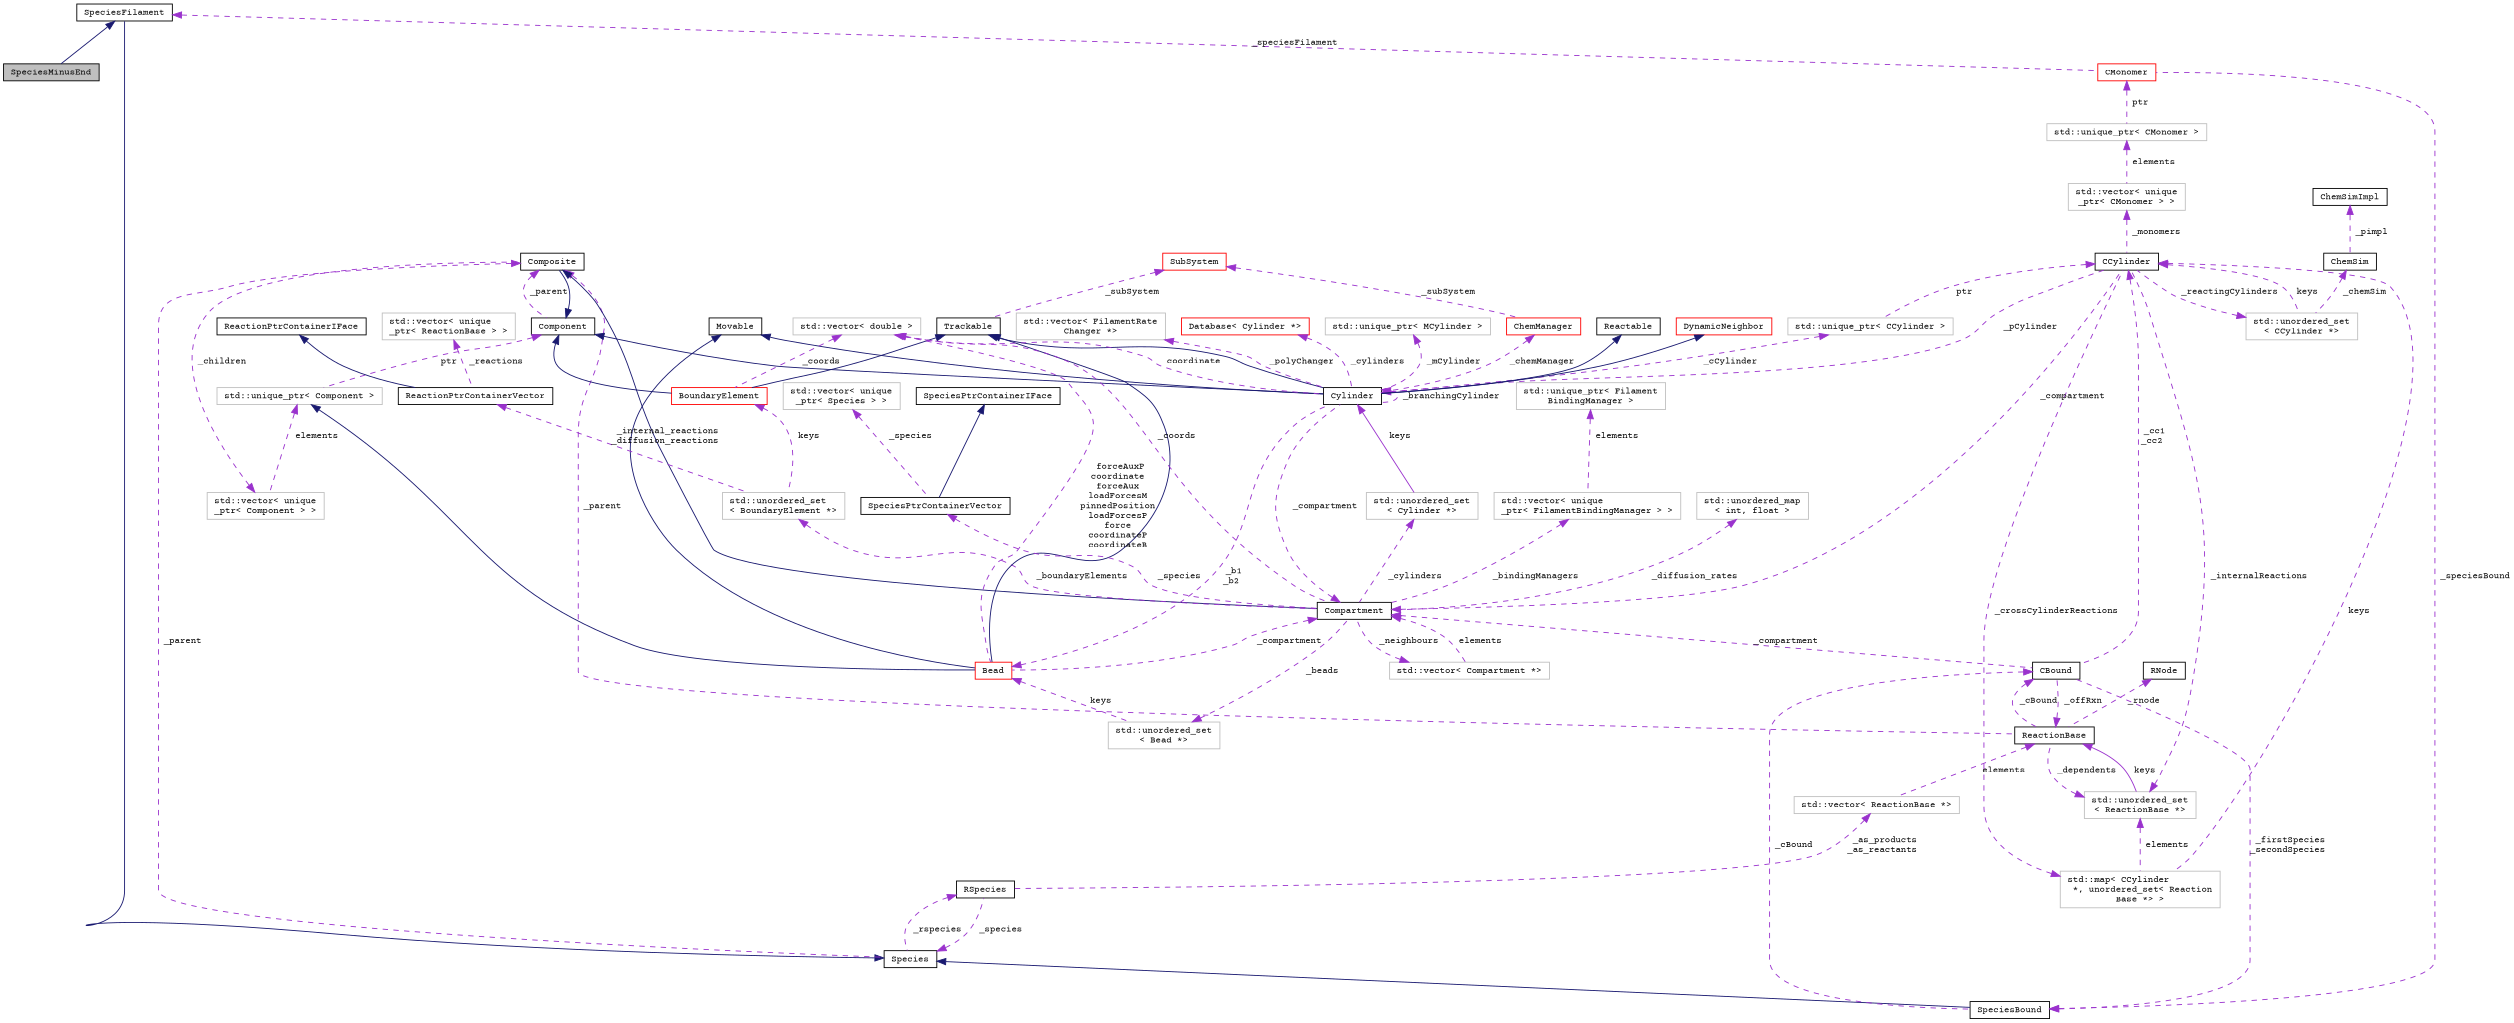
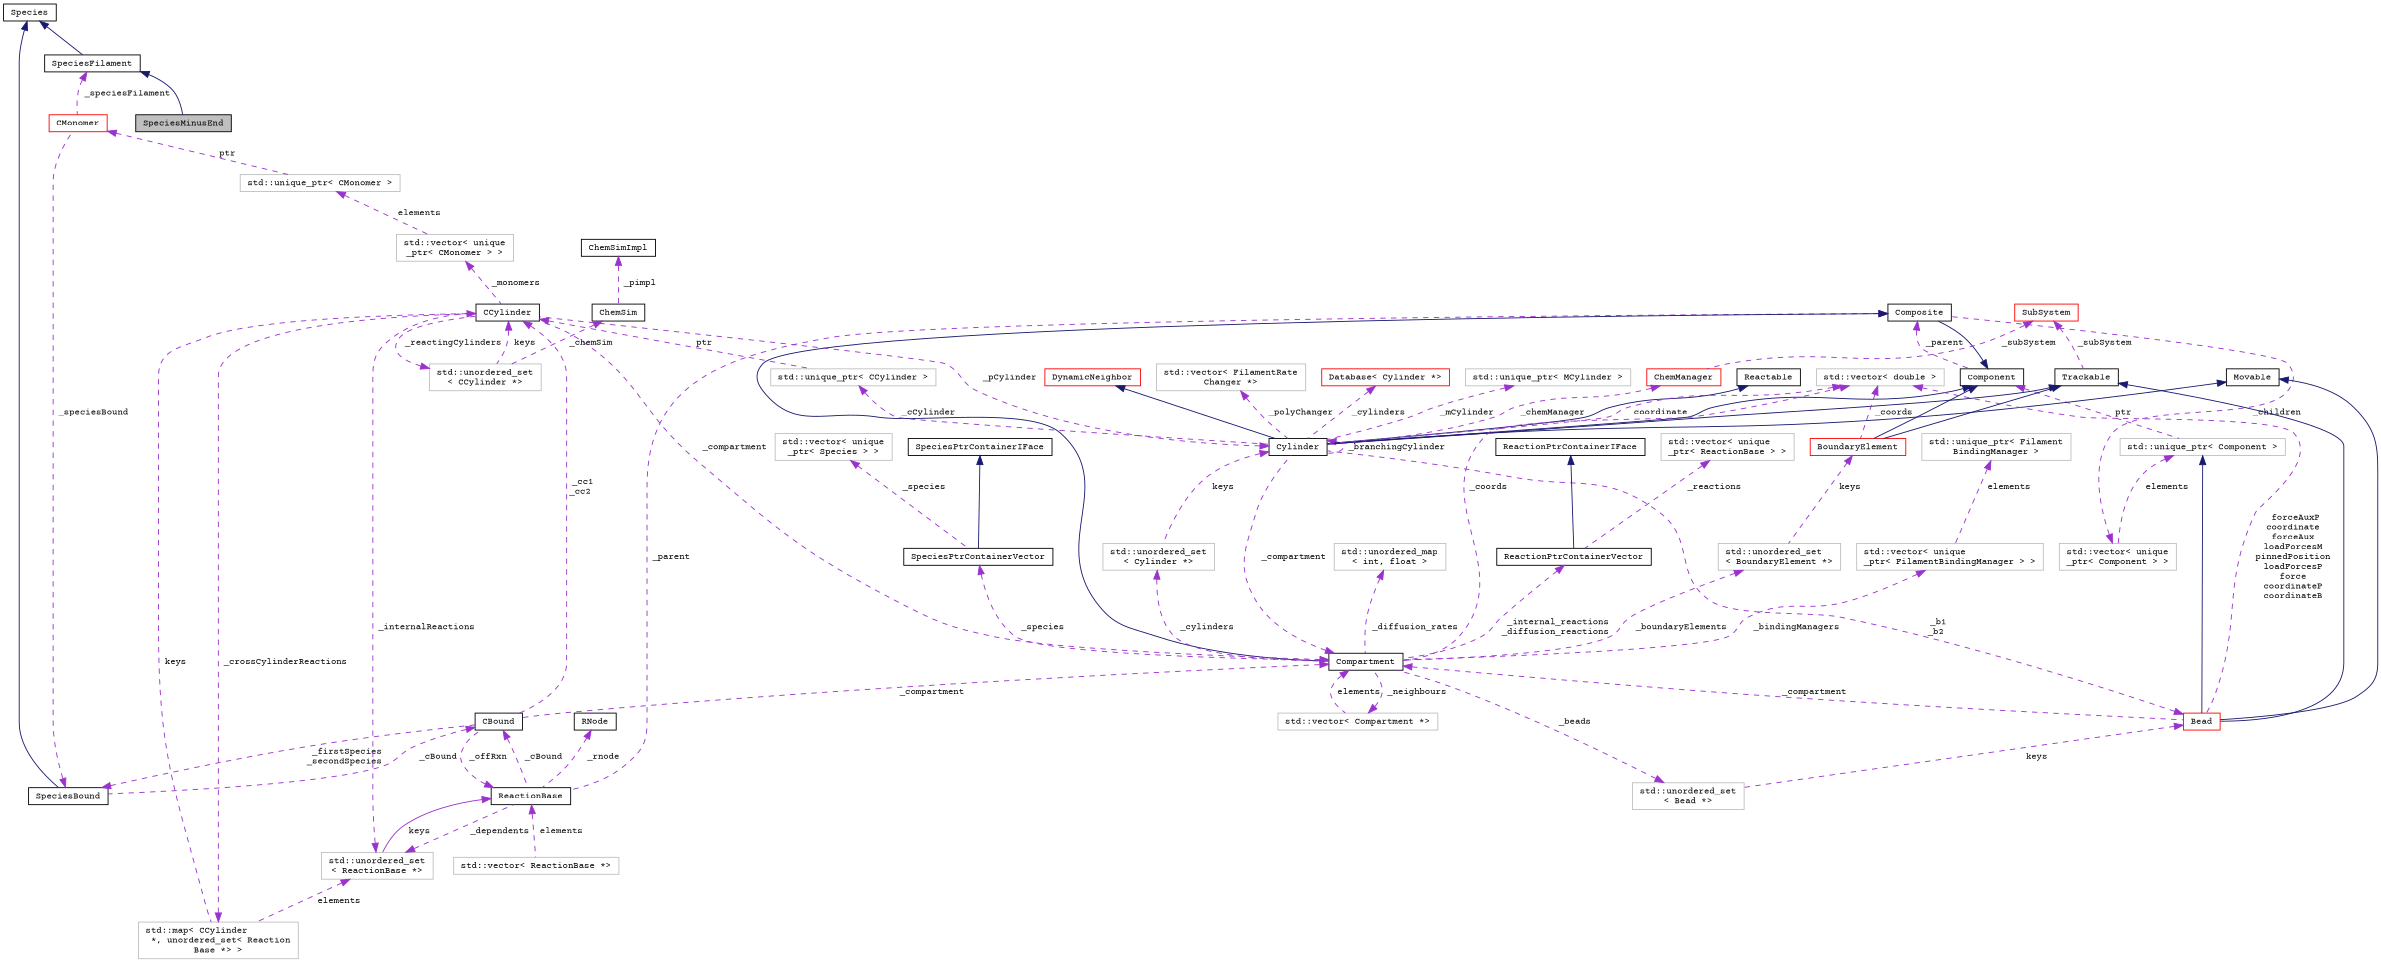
edge "std::unordered_set < BoundaryElement *>" -> "ReactionPtrContainerVector": now "Compartment" -> "ReactionPtrContainerVector"
edge "std::unordered_set < Cylinder *>" -> "Cylinder": style solid -> dashed
edge "Species" -> "Composite": removed, label "_parent"
node "RSpecies": removed
